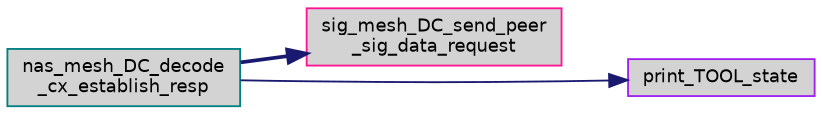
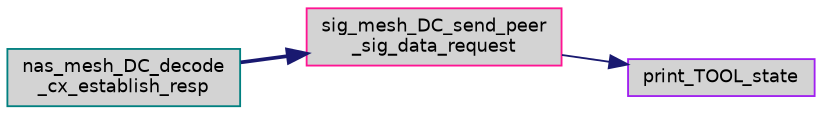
edge "nas_mesh_DC_decode _cx_establish_resp" -> "print_TOOL_state": now "sig_mesh_DC_send_peer _sig_data_request" -> "print_TOOL_state"
